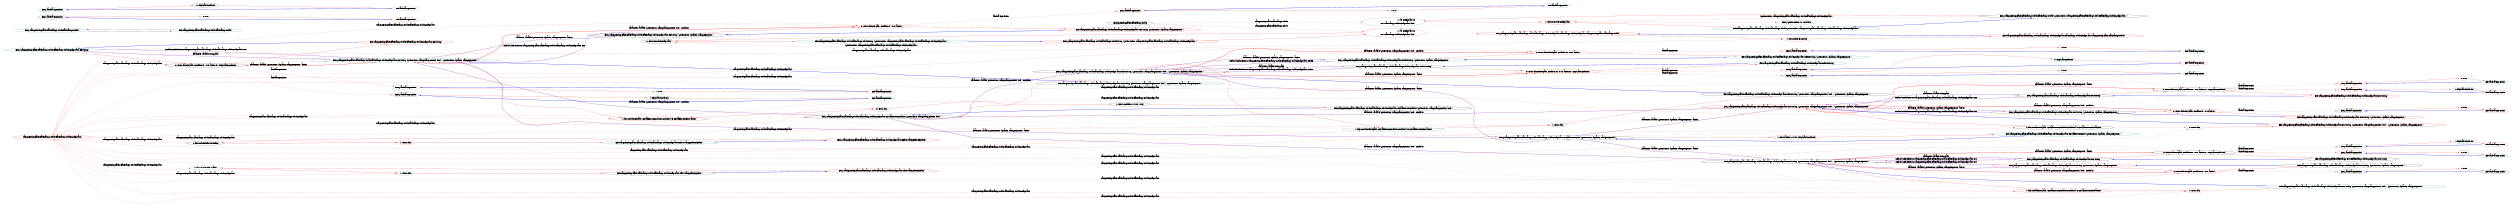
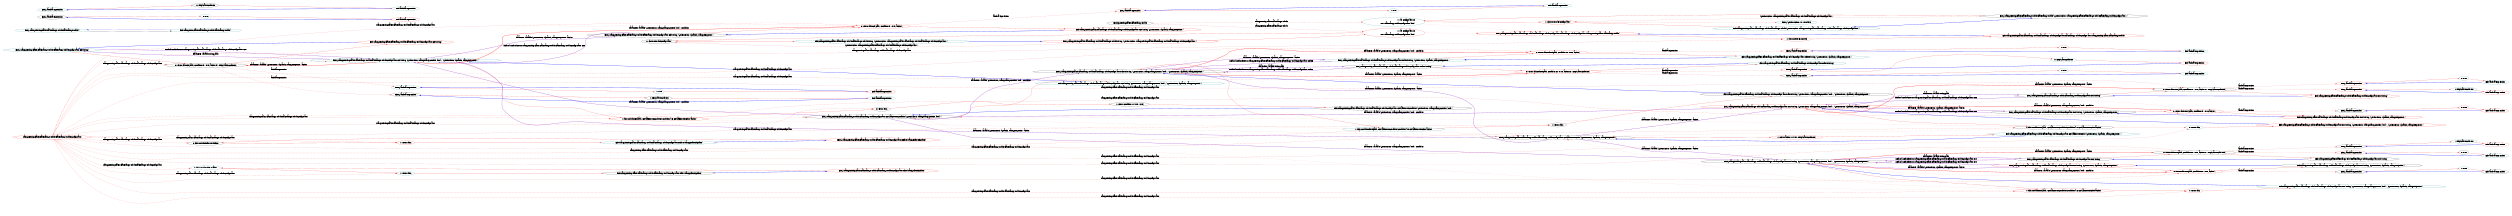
node "Exit Nancy.Testing.Fakes.FakeNancyModule.FakeNancyModule()": label "Exit Nancy.Testing.Fakes.FakeNancyModule.FakeNancyModule()" -> "Exit Nancy.Func.Fakes.FakeNancyModule.FakeNancyModule()"
